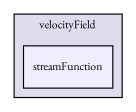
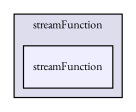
cluster "velocityField": label "velocityField" -> "streamFunction"
